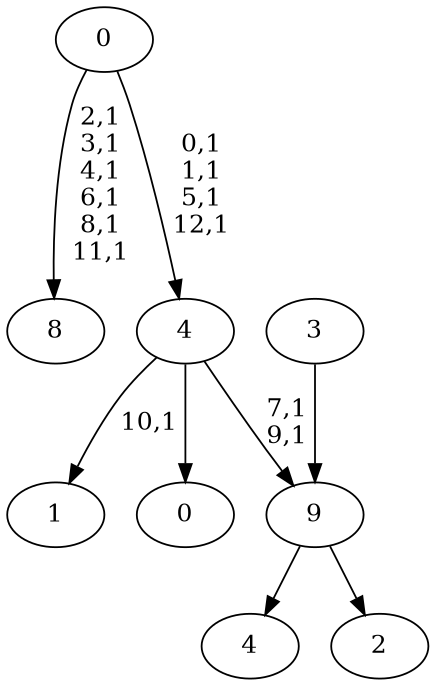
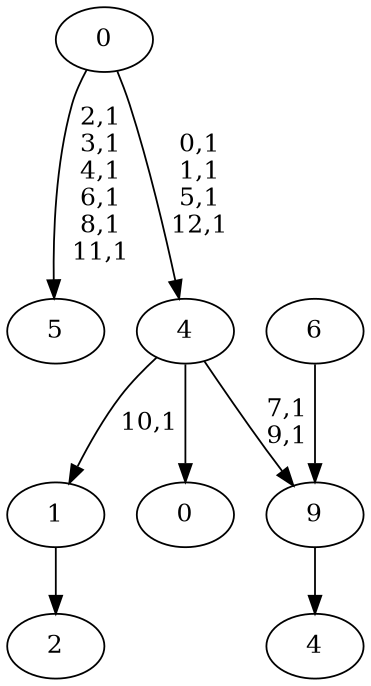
node "8": label "8" -> "5"
node "3": label "3" -> "6"
edge "9" -> "2": now "1" -> "2"
